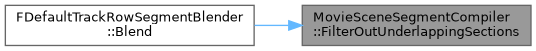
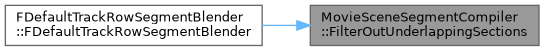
node "FDefaultTrackRowSegmentBlender ::Blend": label "FDefaultTrackRowSegmentBlender ::Blend" -> "FDefaultTrackRowSegmentBlender ::FDefaultTrackRowSegmentBlender"
